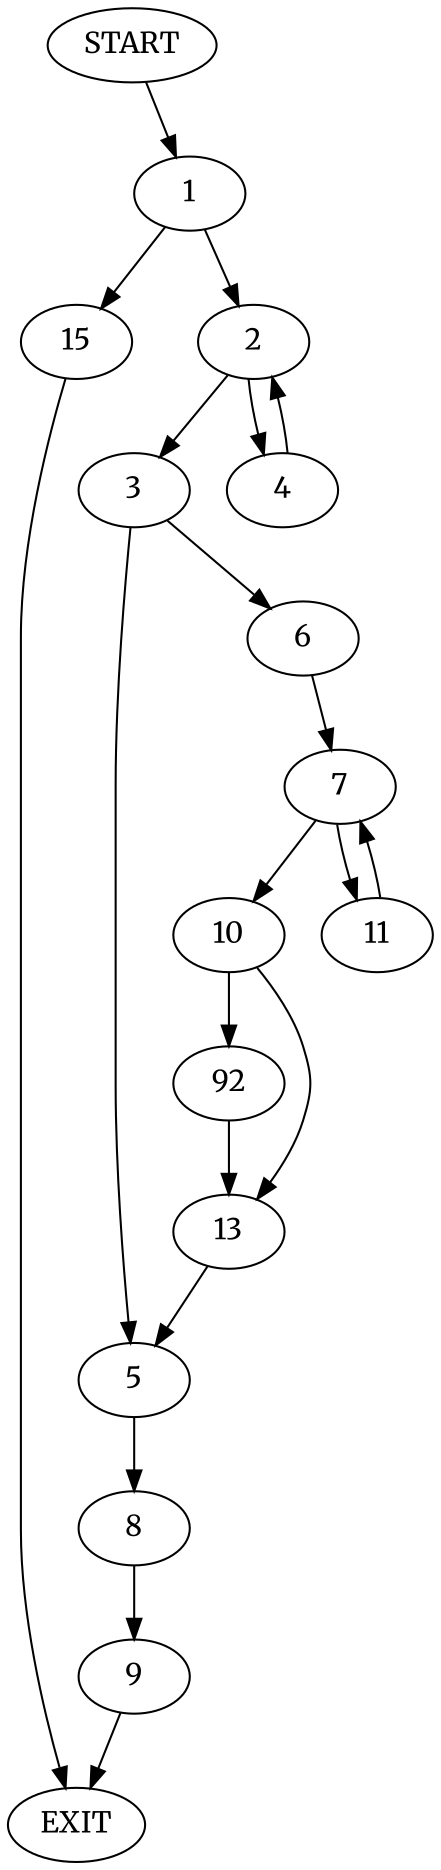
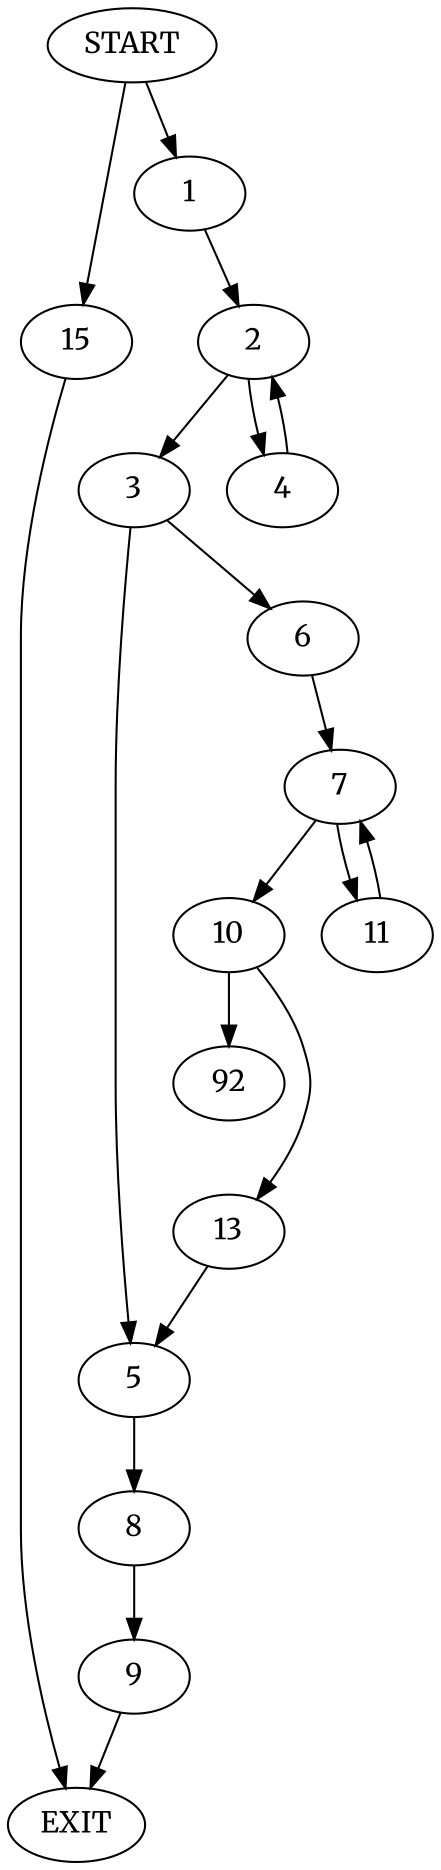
edge "1" -> "15": now "START" -> "15"
edge "92" -> "13": removed
